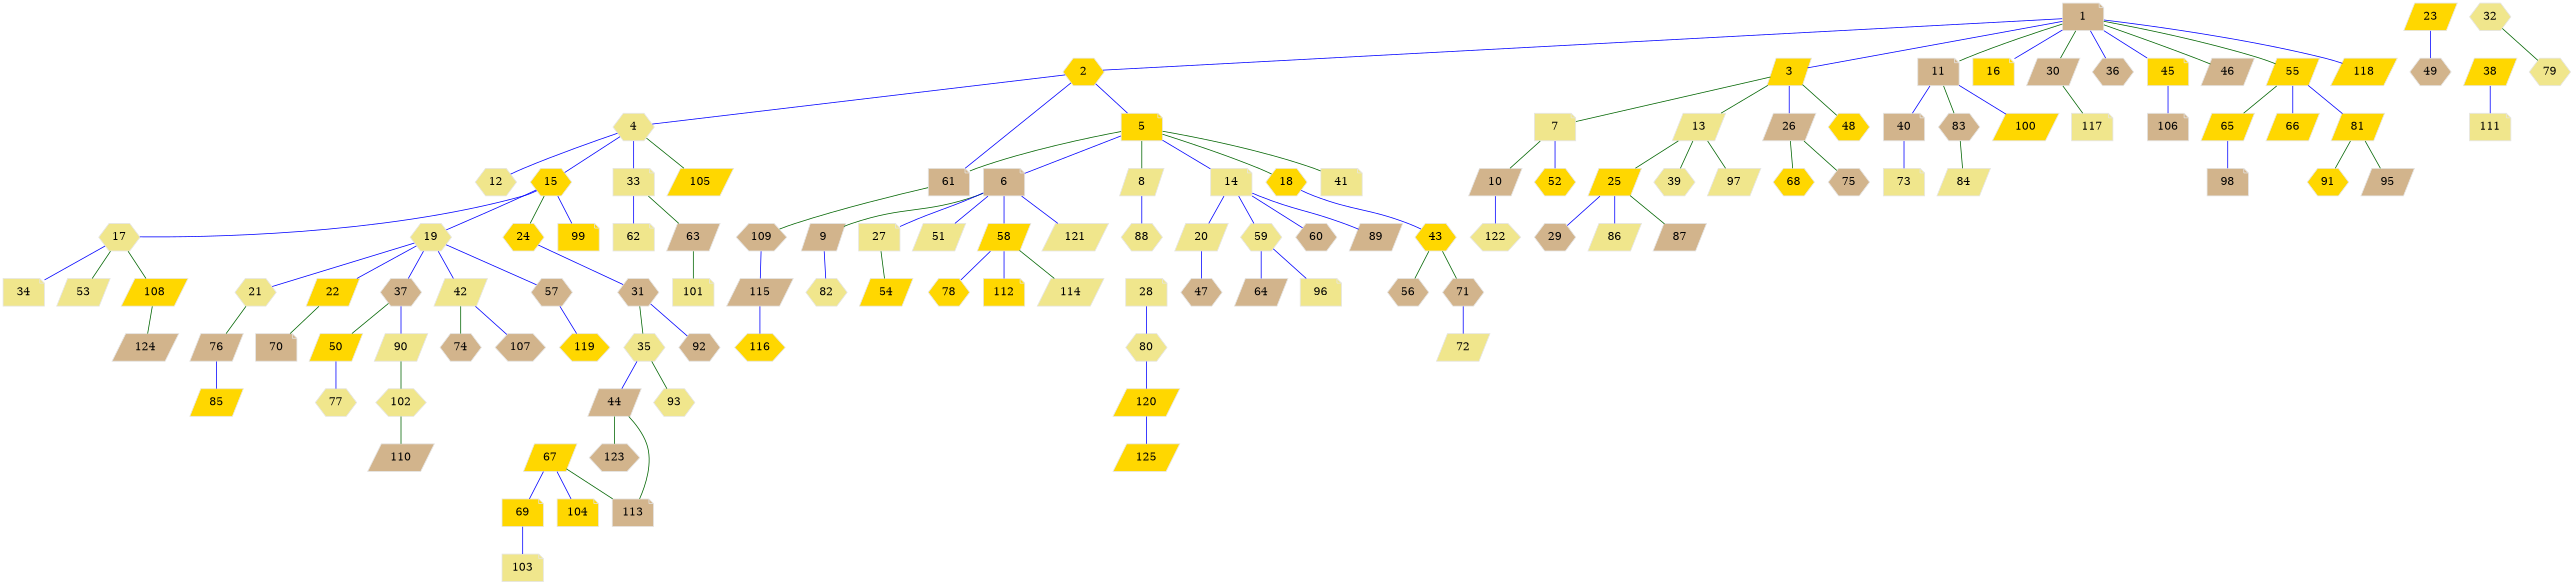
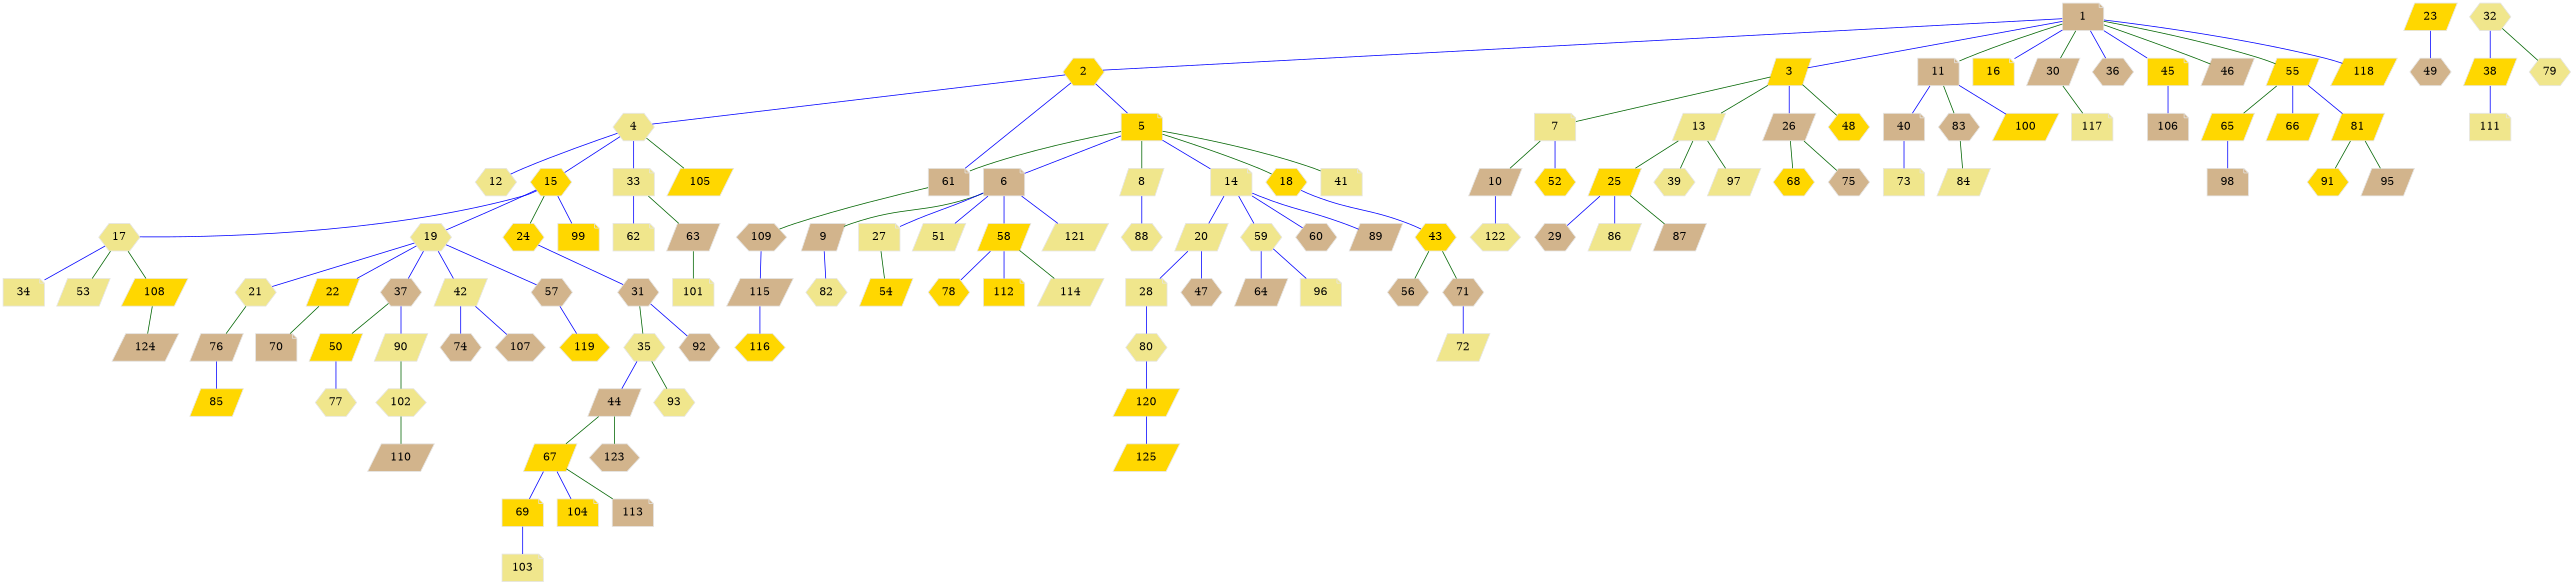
edge "32" -- "38": added
edge "20" -- "28": added
edge "42" -- "74": color darkgreen -> blue
edge "44" -- "113": now "44" -- "67"
